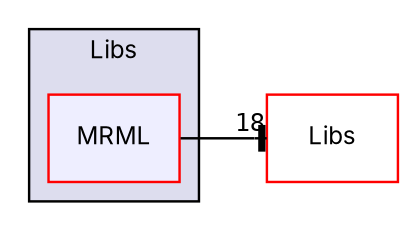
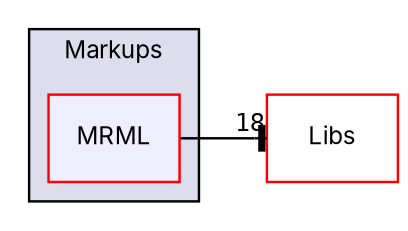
cluster "Libs": label "Libs" -> "Markups"
